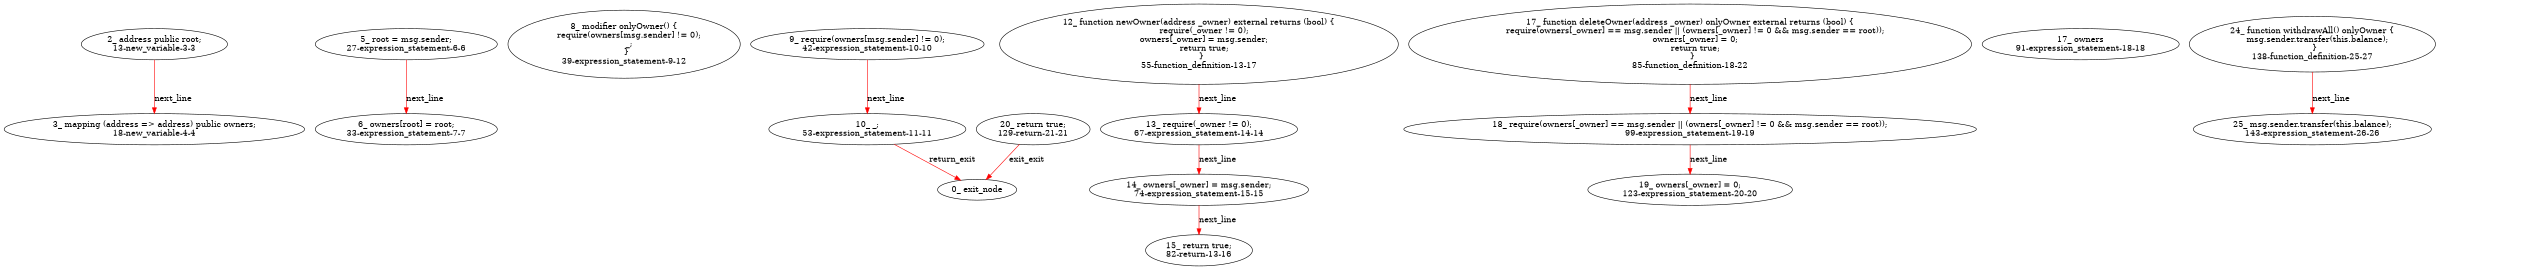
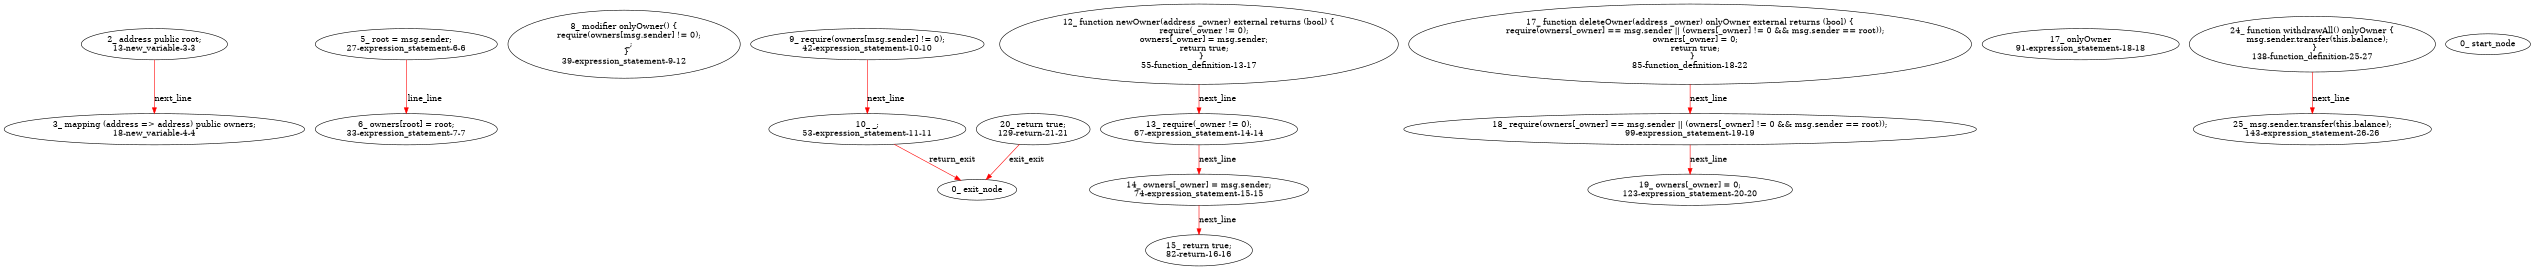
node "17_ owners 91-expression_statement-18-18": label "17_ owners 91-expression_statement-18-18" -> "17_ onlyOwner 91-expression_statement-18-18"
node "0_ start_node": added
edge "5_ root = msg.sender; 27-expression_statement-6-6" -> "6_ owners[root] = root; 33-expression_statement-7-7": label "next_line" -> "line_line"
node "15_ return true; 82-return-13-16": label "15_ return true; 82-return-13-16" -> "15_ return true; 82-return-16-16"
